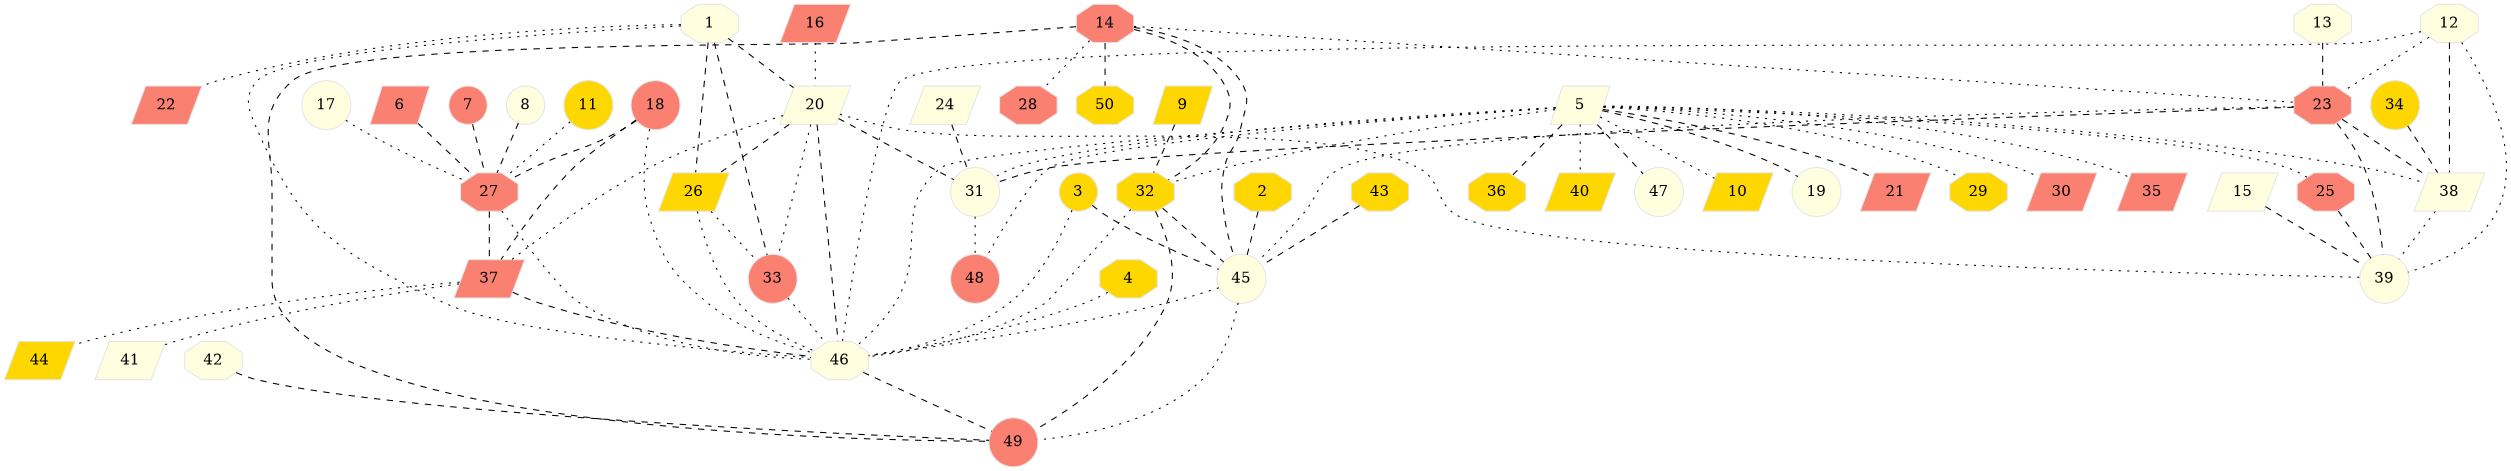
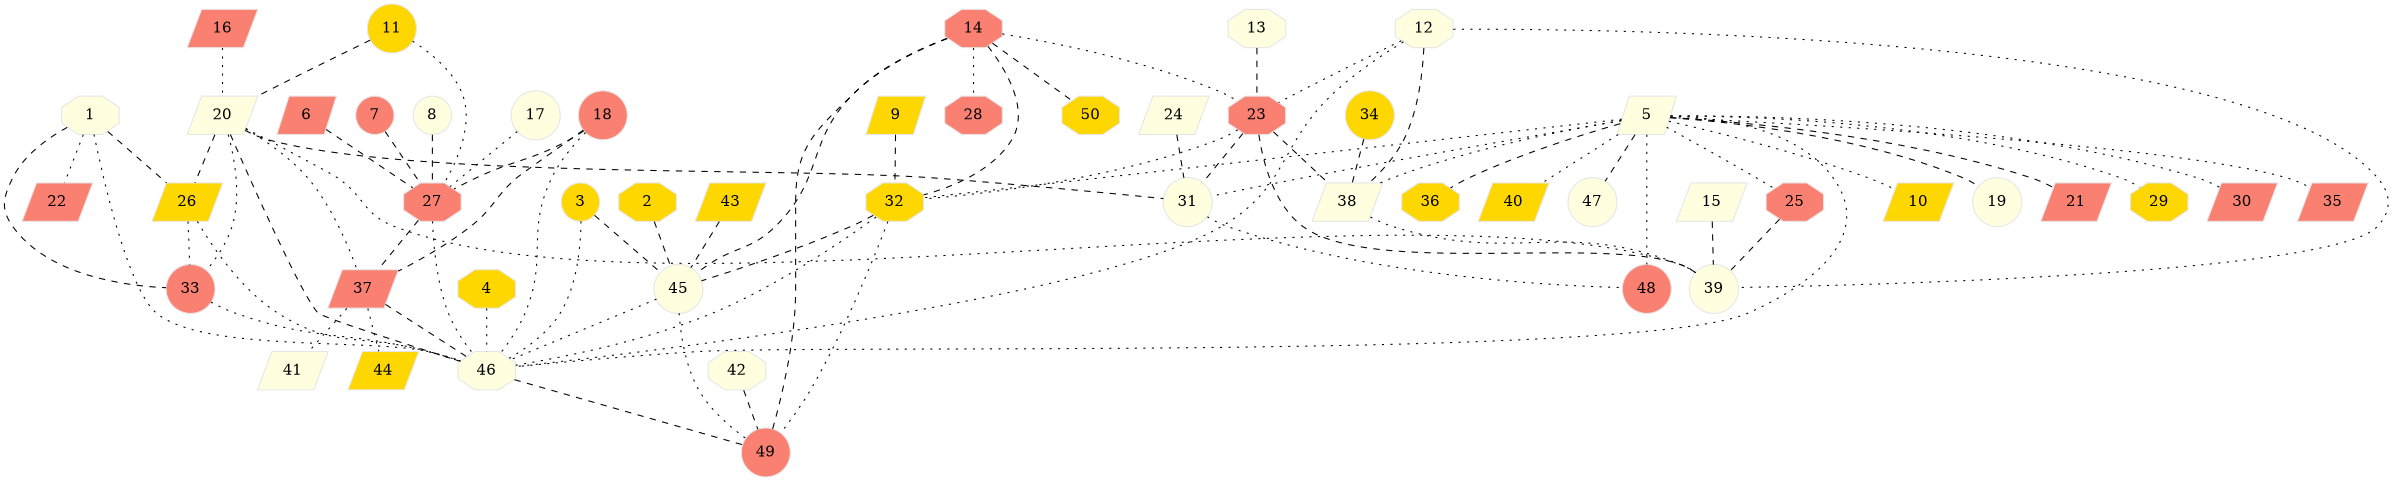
edge "1" -- "20": now "11" -- "20"
edge "23" -- "45": now "23" -- "32"
node "43": shape octagon -> parallelogram
edge "32" -- "49": style dashed -> dotted
